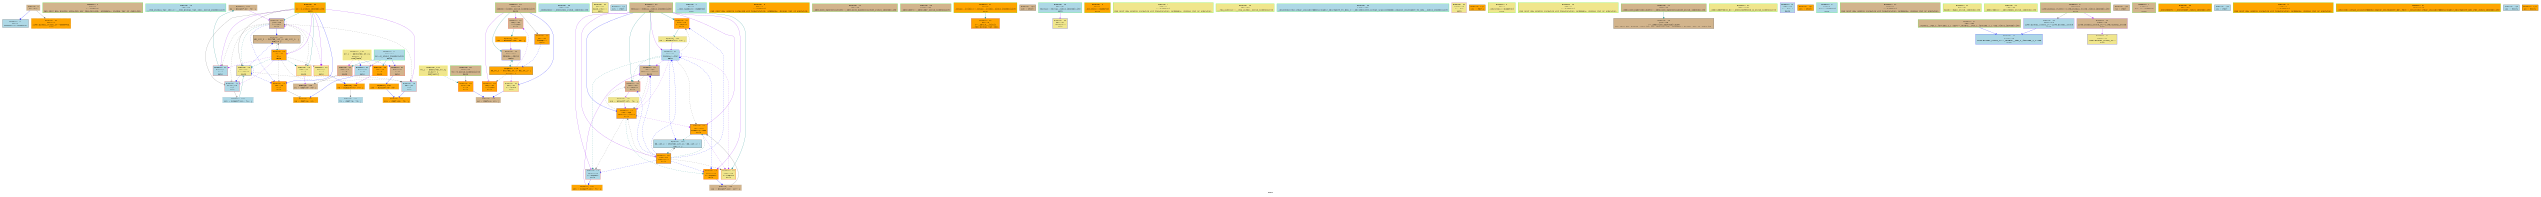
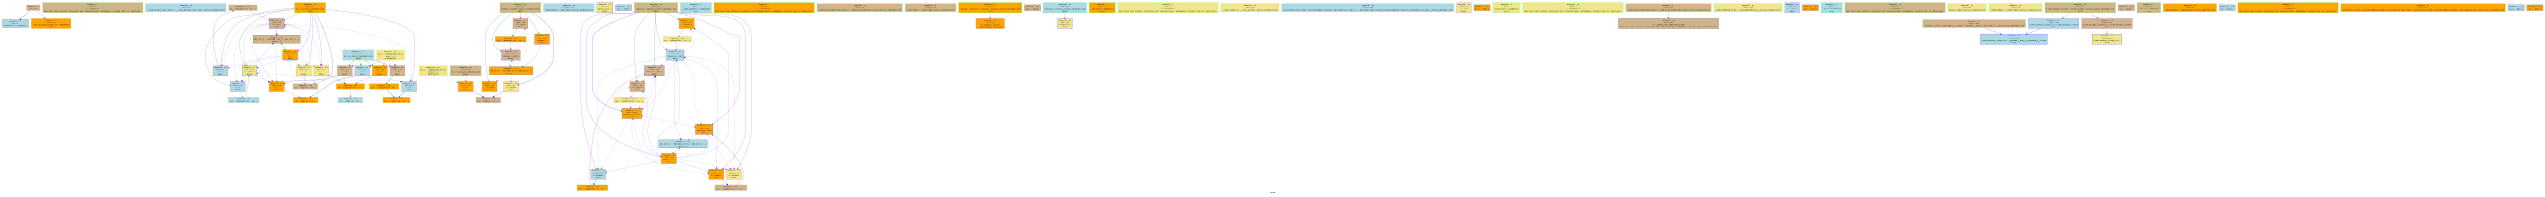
edge "NodeID: 67" -> "NodeID: 53": now "NodeID: 119" -> "NodeID: 53"
